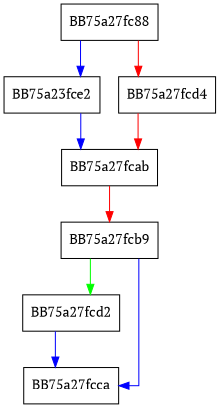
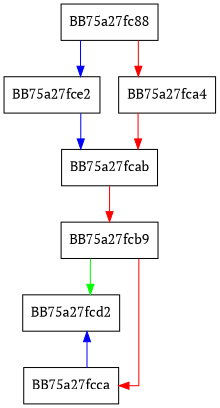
node "BB75a23fce2": label "BB75a23fce2" -> "BB75a27fce2"
node "BB75a27fcd4": label "BB75a27fcd4" -> "BB75a27fca4"
edge "BB75a27fcb9" -> "BB75a27fcca": color blue -> red
edge "BB75a27fcd2" -> "BB75a27fcca": reversed
